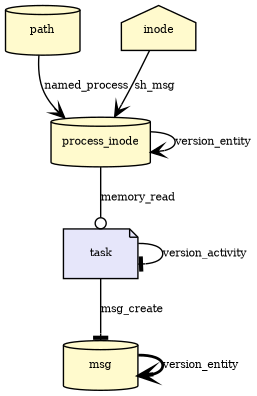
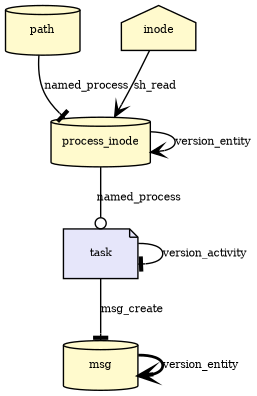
edge "inode" -> "process_inode": label "sh_msg" -> "sh_read"
edge "path" -> "process_inode": arrowhead vee -> tee
edge "process_inode" -> "task": label "memory_read" -> "named_process"
